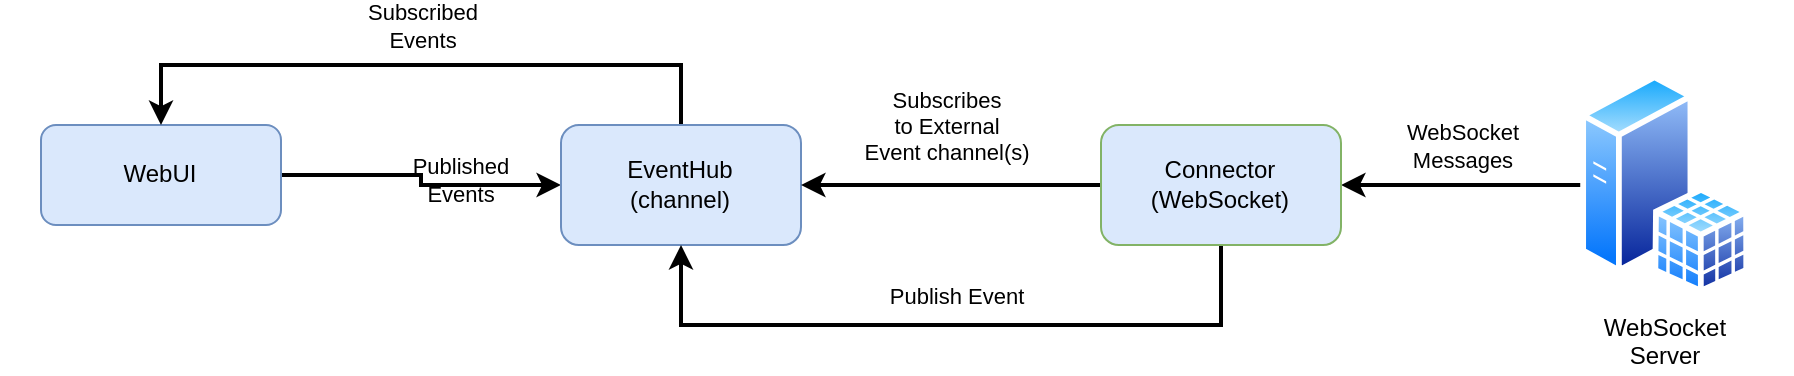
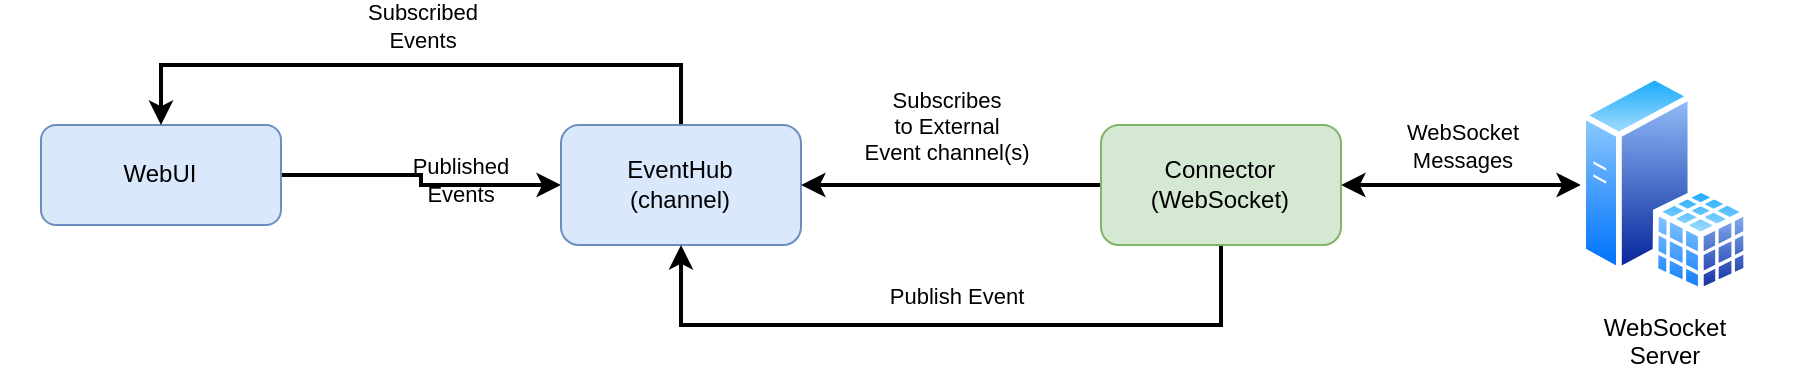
node "Connector (WebSocket)": fillcolor #dae8fc -> #d5e8d4
edge "WebSocket Server" -> "Connector (WebSocket)": arrowhead none -> classic
